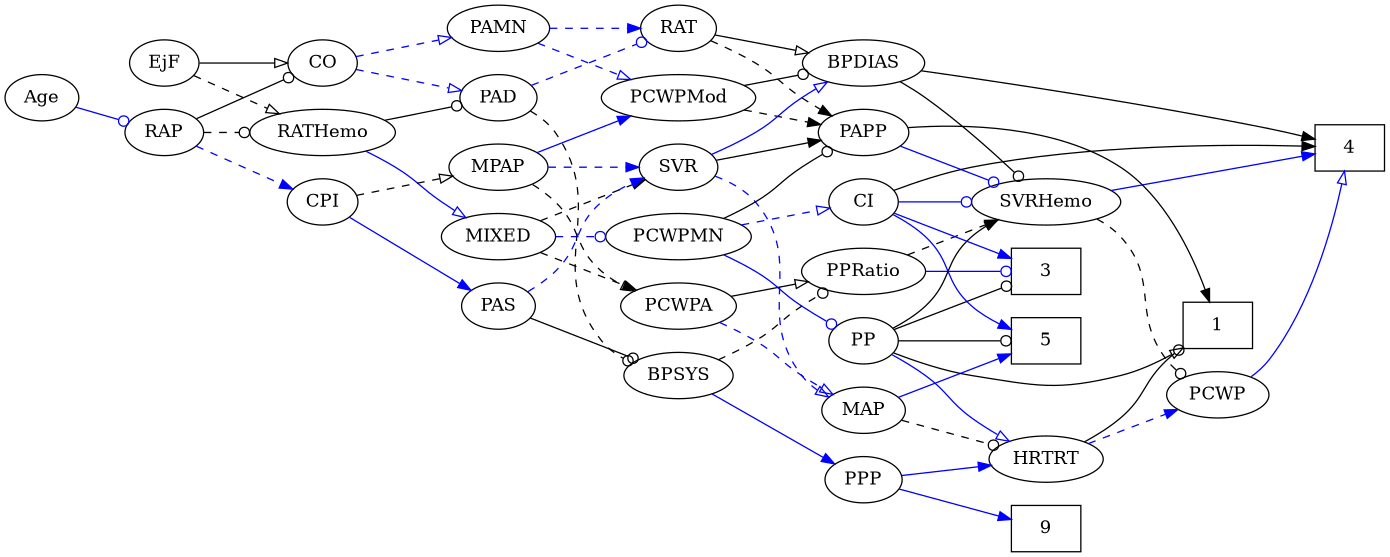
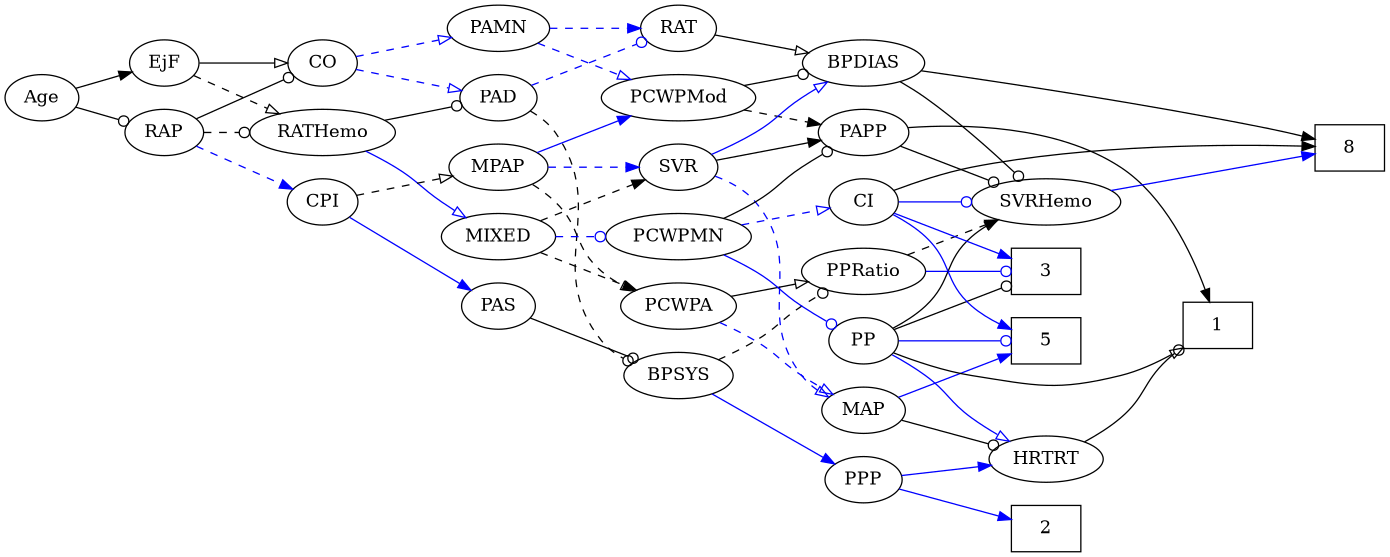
edge "RAT" -> "PAPP": removed
edge "Age" -> "EjF": added
edge "Age" -> "RAP": color blue -> black
node "4": label "4" -> "8"
edge "PAPP" -> "SVRHemo": color blue -> black
edge "PAS" -> "SVR": removed
edge "PP" -> "5": color black -> blue
node "PCWP": removed
edge "MAP" -> "HRTRT": style dashed -> solid
node "9": label "9" -> "2"
